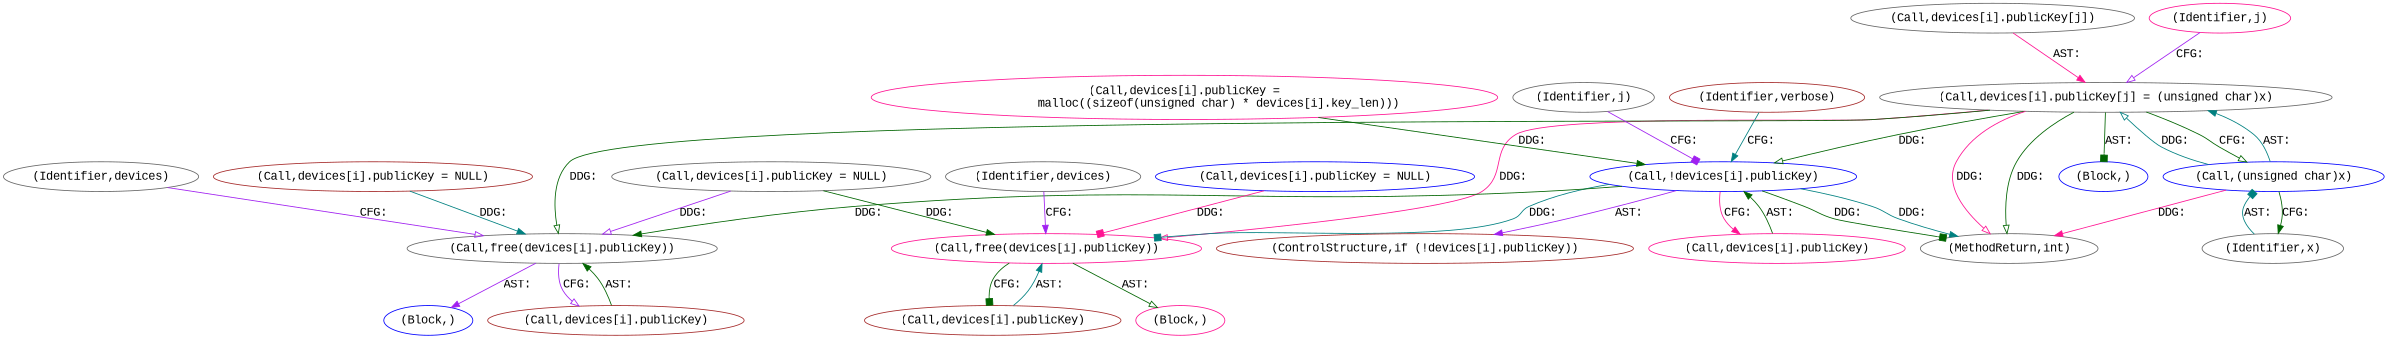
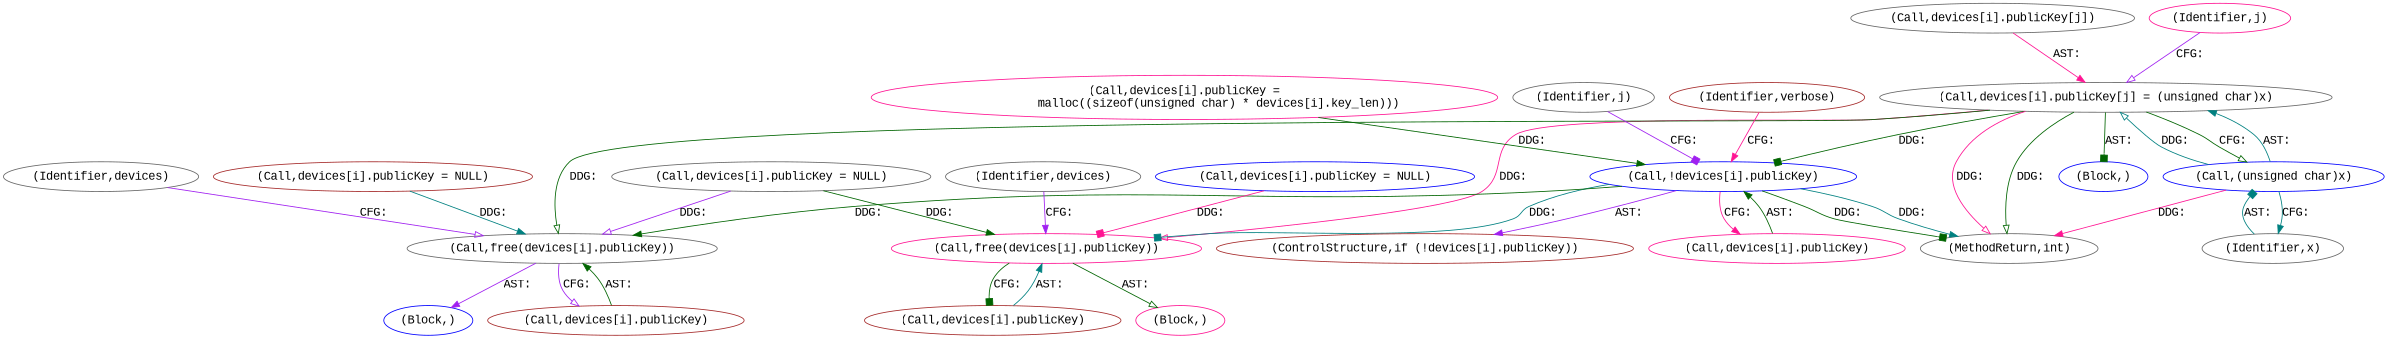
edge "(Identifier,verbose)" -> "(Call,!devices[i].publicKey)": color teal -> deeppink
edge "(Call,devices[i].publicKey[j] = (unsigned char)x)" -> "(Call,!devices[i].publicKey)": arrowhead onormal -> box
edge "(Call,(unsigned char)x)" -> "(Identifier,x)": color darkgreen -> teal
